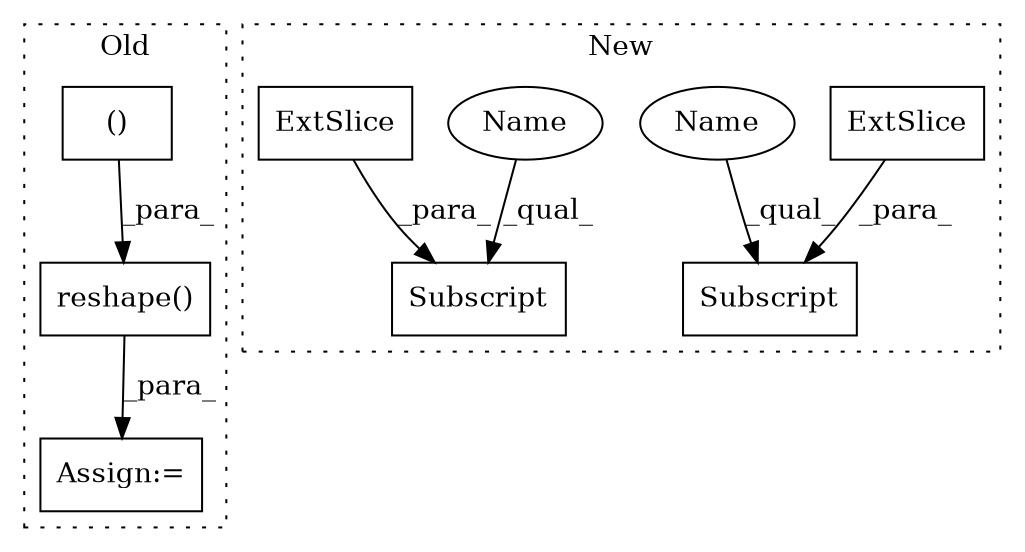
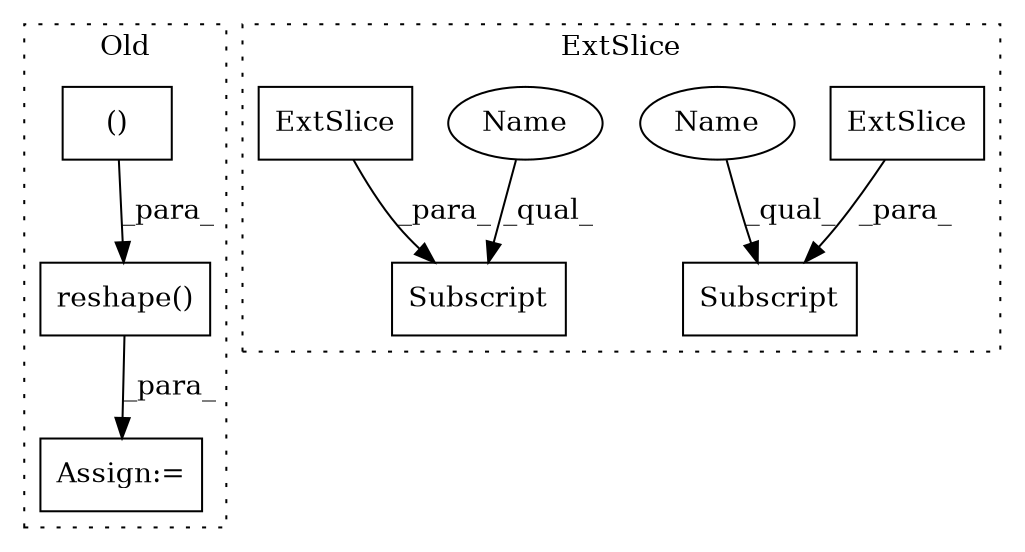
cluster "New": label "New" -> "ExtSlice"
